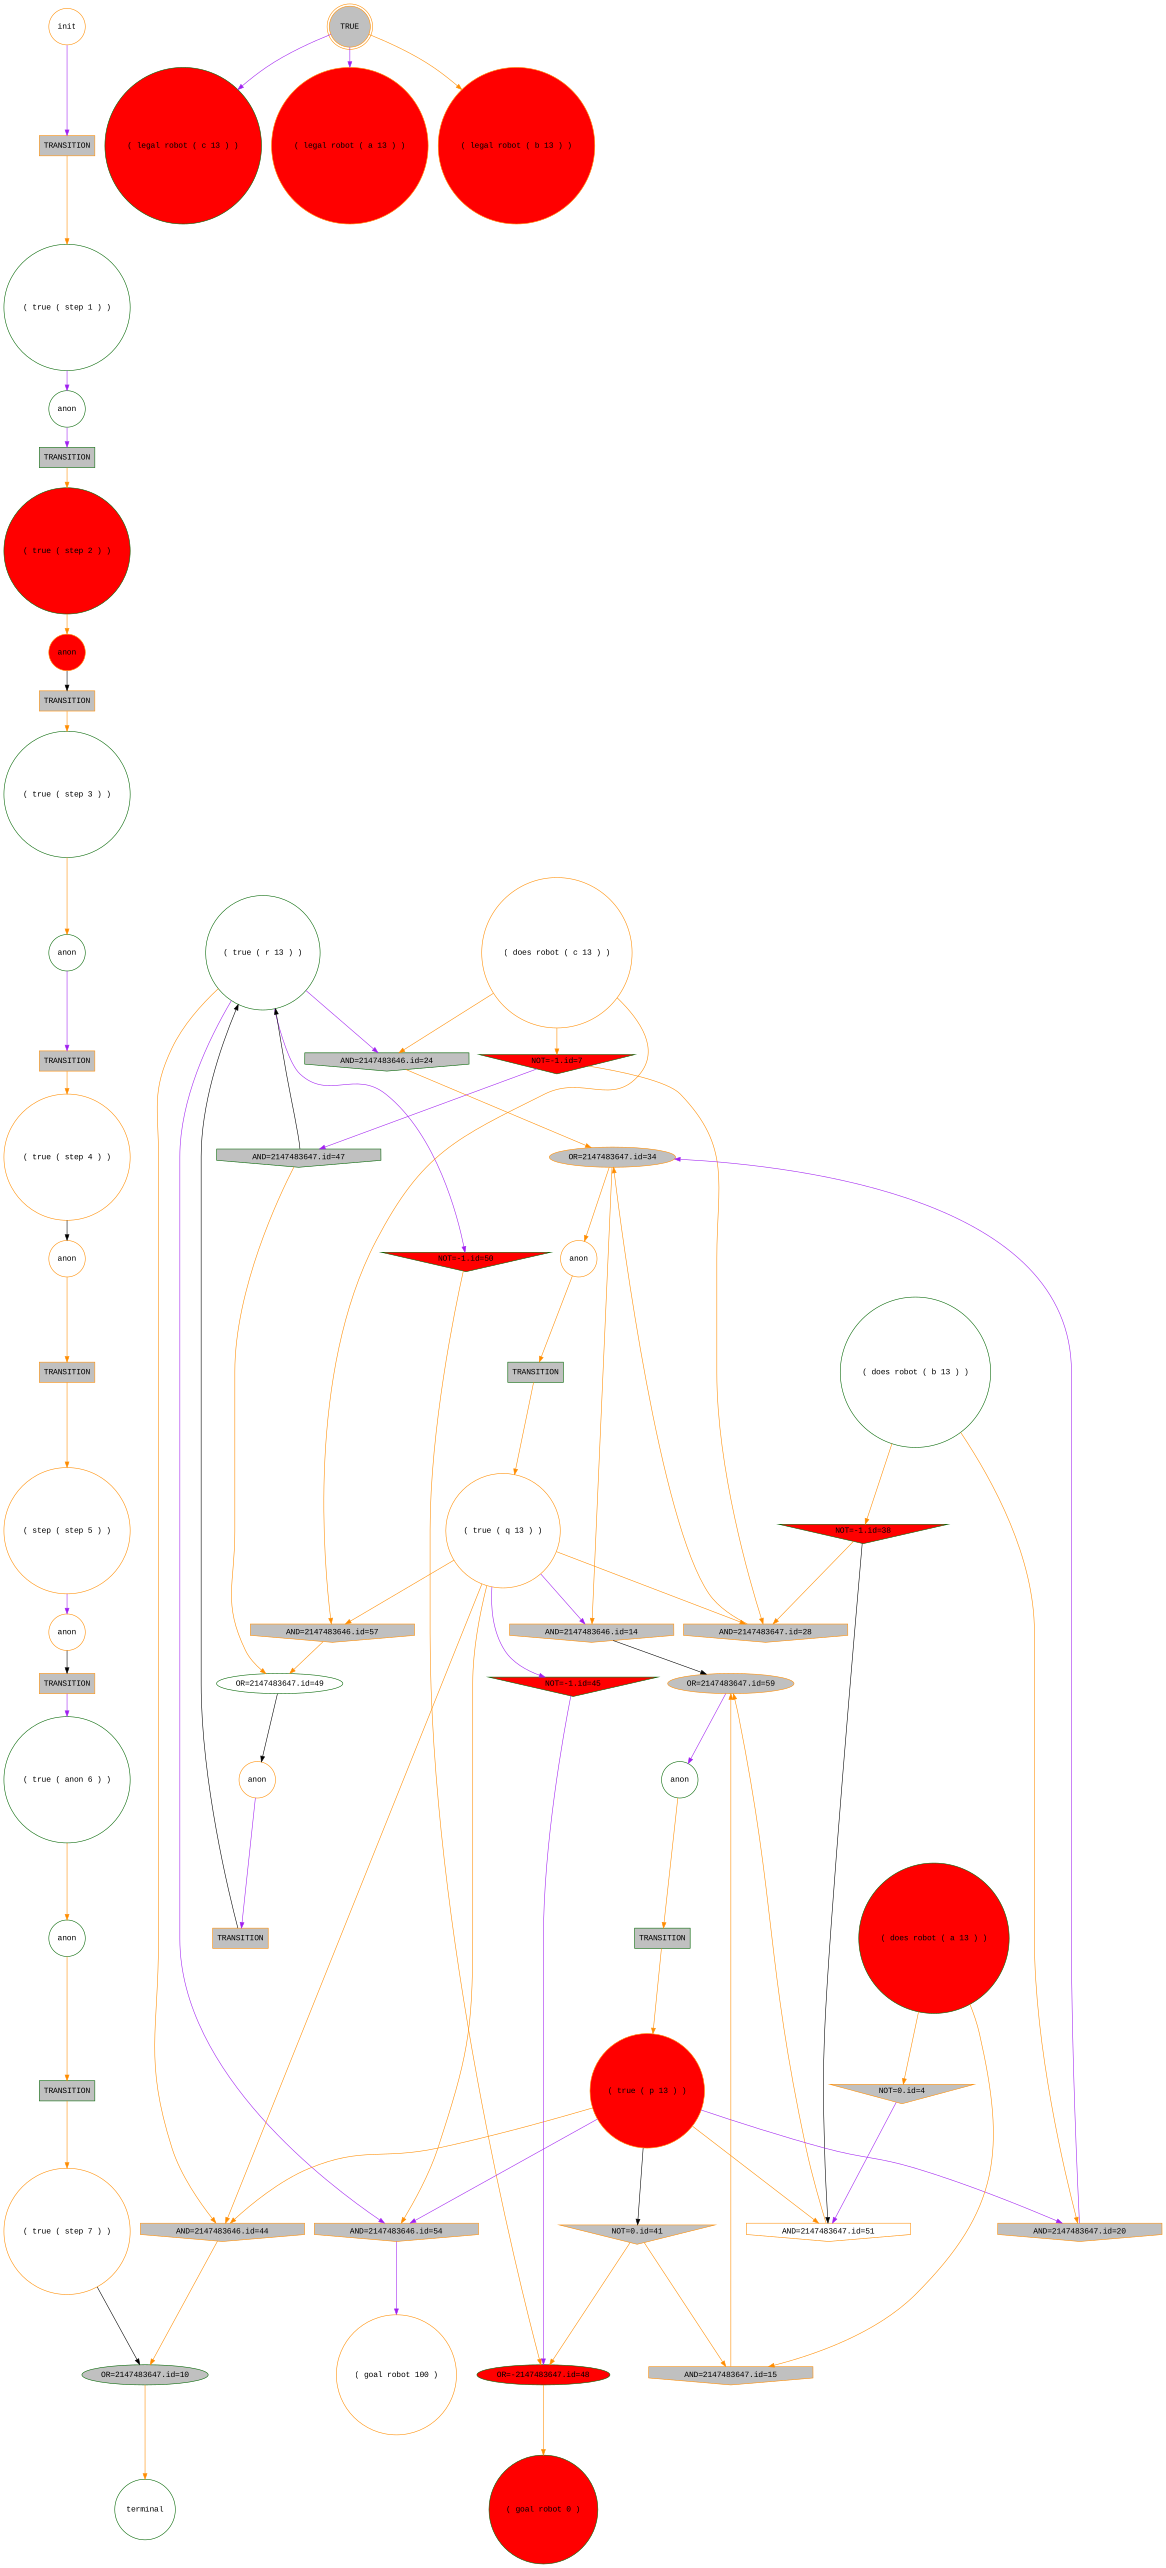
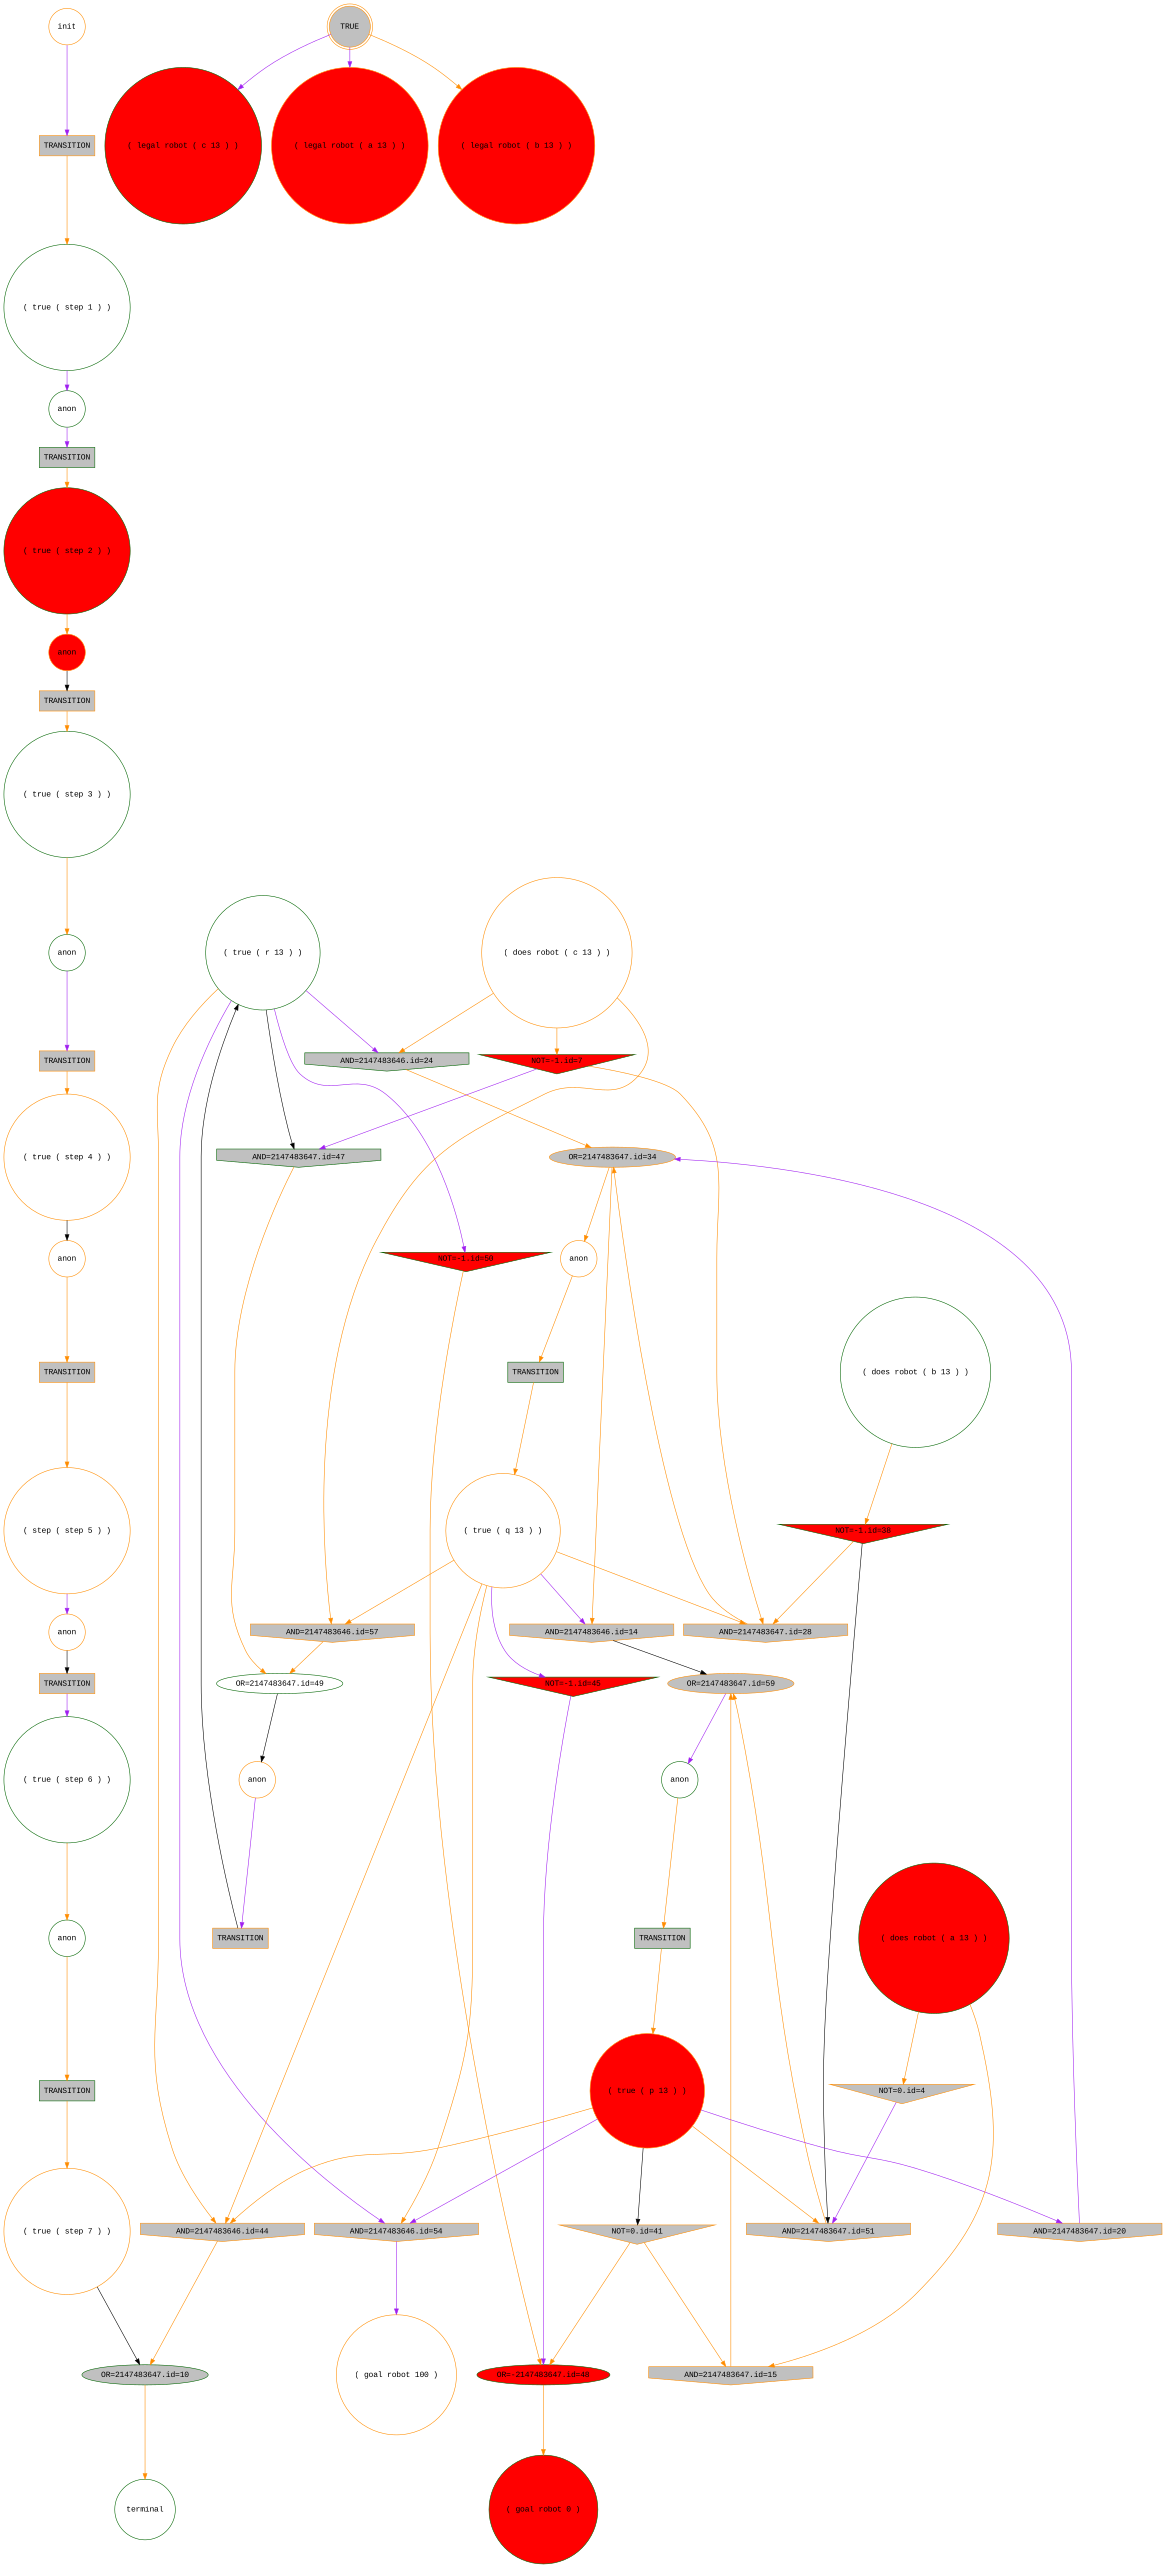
edge "AND=2147483647.id=47" -> "( true ( r 13 ) )": reversed
node "( true ( anon 6 ) )": label "( true ( anon 6 ) )" -> "( true ( step 6 ) )"
edge "( does robot ( b 13 ) )" -> "AND=2147483647.id=20": removed
node "AND=2147483647.id=51": fillcolor white -> grey
